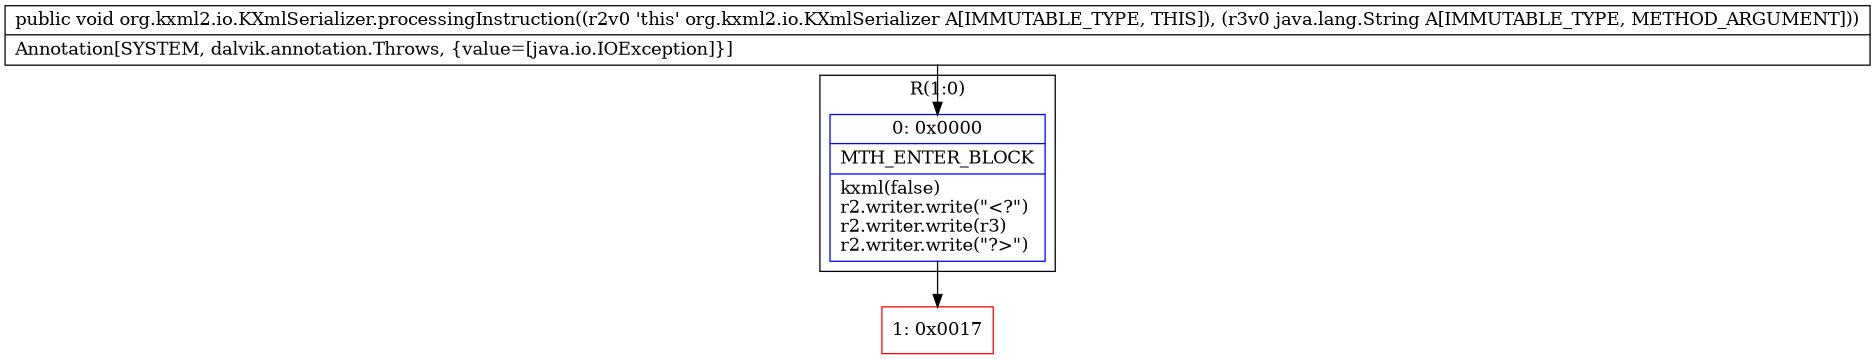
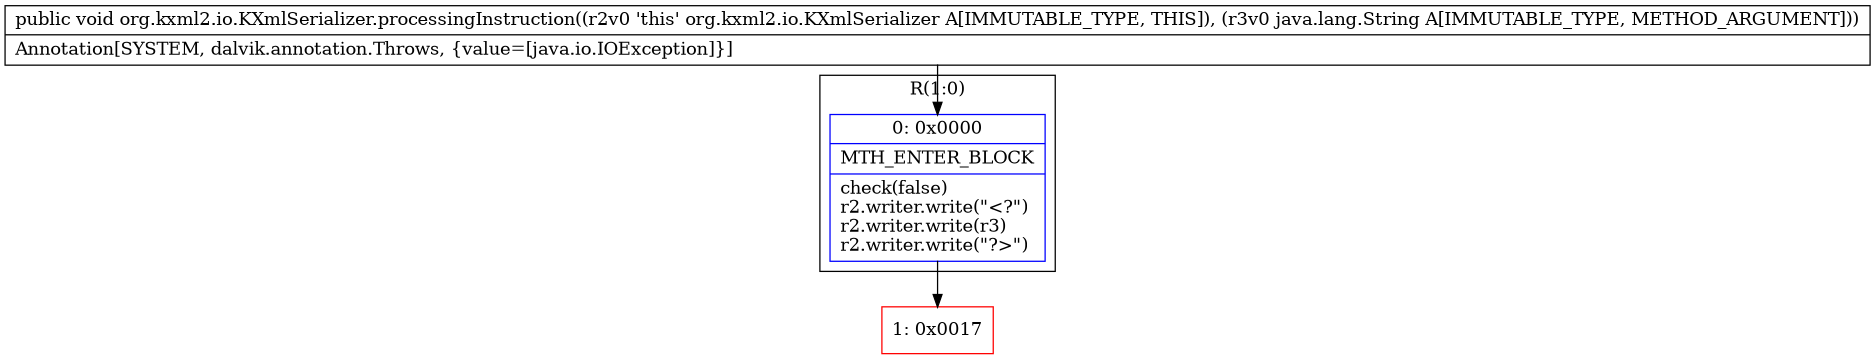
node "0: 0x0000": text "kxml(false)" -> "check(false)"
